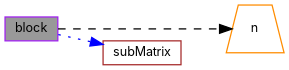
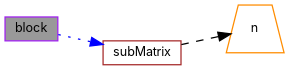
edge "block" -> "n": now "subMatrix" -> "n"
